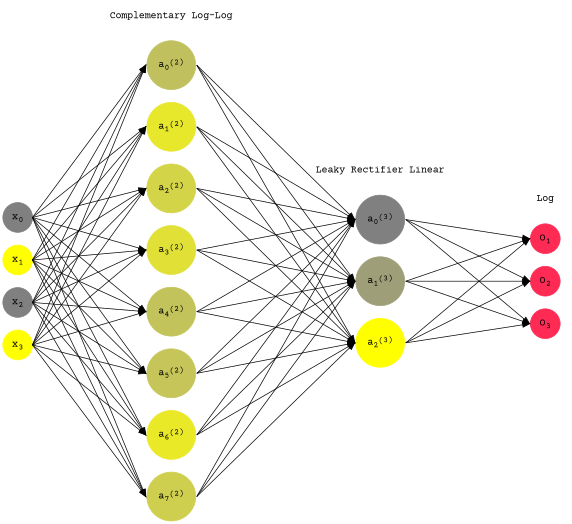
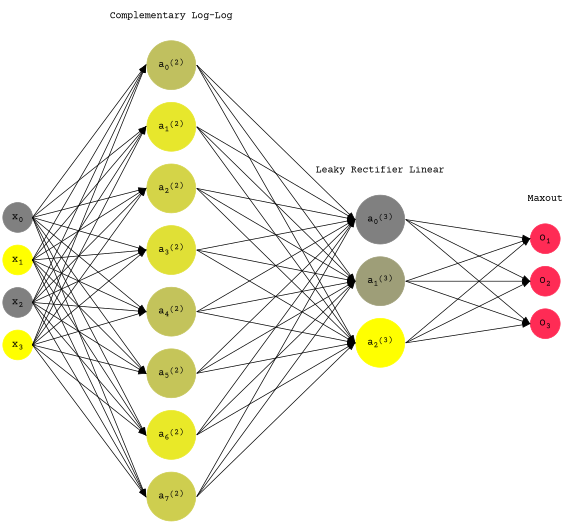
node "Log": label "Log" -> "Maxout"
